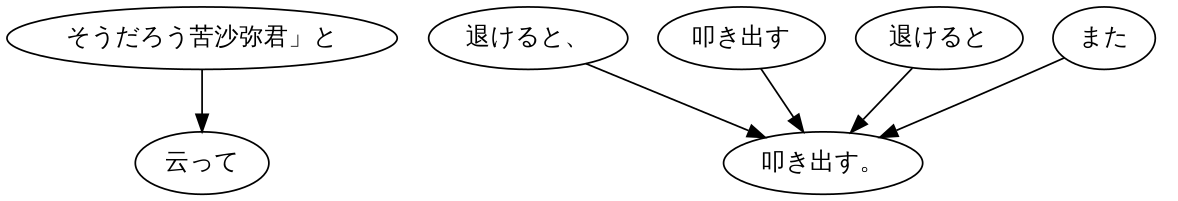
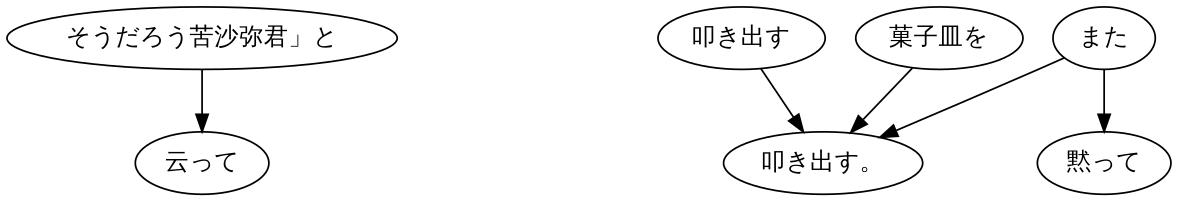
node "退けると、": removed
node "退けると": label "退けると" -> "菓子皿を"
node "黙って": added
